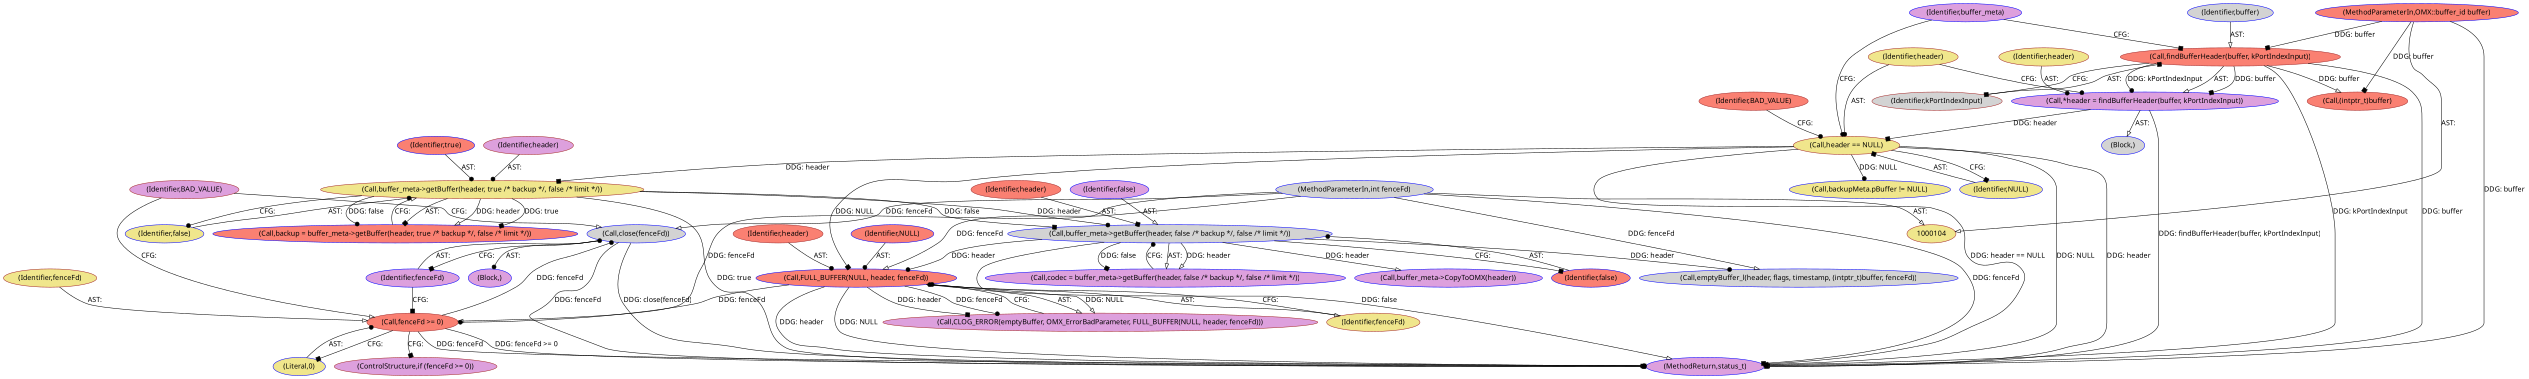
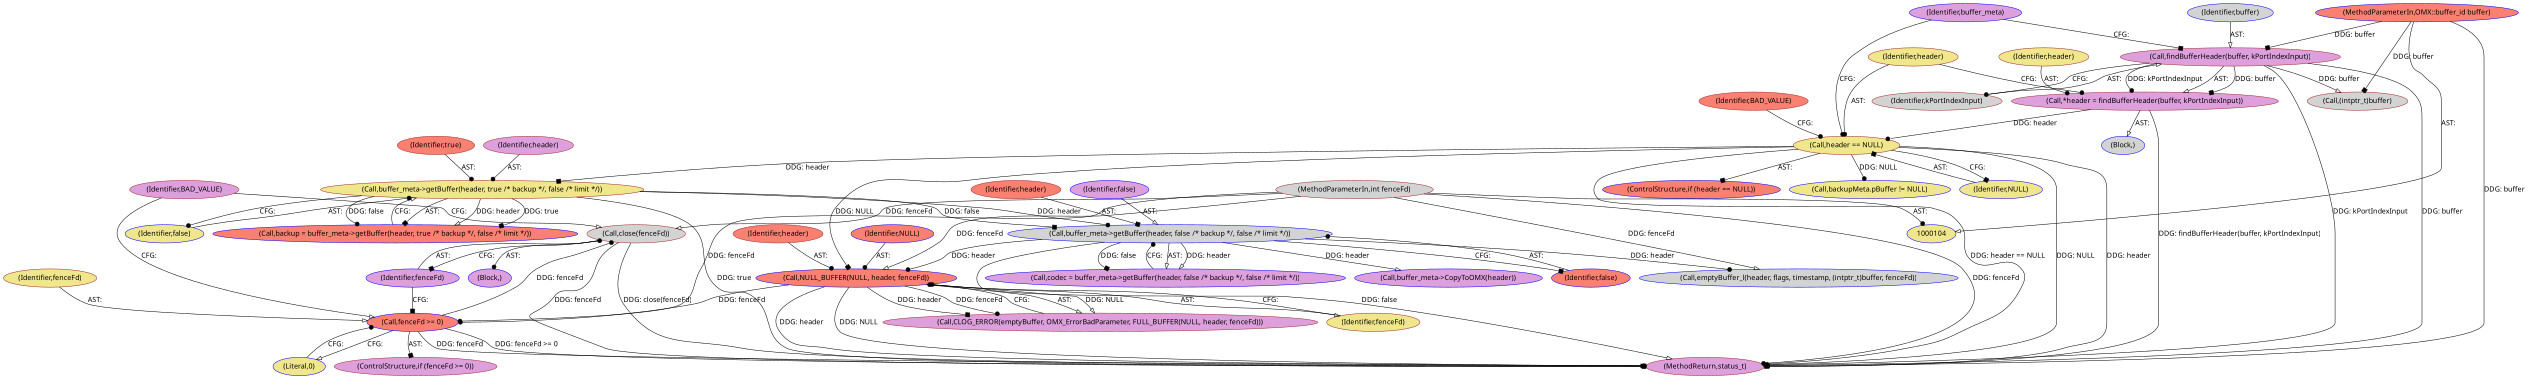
node "(Call,findBufferHeader(buffer, kPortIndexInput))": fillcolor salmon -> plum
edge "(Call,findBufferHeader(buffer, kPortIndexInput))" -> "(Identifier,kPortIndexInput)": arrowhead box -> dot
edge "(Identifier,kPortIndexInput)" -> "(Call,findBufferHeader(buffer, kPortIndexInput))": arrowhead box -> onormal
node "(Call,*header = findBufferHeader(buffer, kPortIndexInput))": color blue -> brown
node "(Call,(intptr_t)buffer)": fillcolor salmon -> lightgrey
edge "(Call,*header = findBufferHeader(buffer, kPortIndexInput))" -> "(Call,header == NULL)": arrowhead box -> dot
node "(Identifier,true)": color blue -> brown
node "(MethodParameterIn,int fenceFd)": color blue -> brown
node "(ControlStructure,if (header == NULL))": added
edge "(MethodParameterIn,int fenceFd)" -> "1000104": arrowhead onormal -> dot
edge "(MethodParameterIn,int fenceFd)" -> "(Call,fenceFd >= 0)": arrowhead onormal -> dot
edge "(MethodParameterIn,int fenceFd)" -> "(MethodReturn,status_t)": arrowhead box -> dot
node "(Call,close(fenceFd))": color blue -> brown
node "1000104": color brown -> blue
node "(Call,FULL_BUFFER(NULL, header, fenceFd))": label "(Call,FULL_BUFFER(NULL, header, fenceFd))" -> "(Call,NULL_BUFFER(NULL, header, fenceFd))"
node "(Call,fenceFd >= 0)": color brown -> blue
edge "(Literal,0)" -> "(Call,fenceFd >= 0)": label "AST: " -> "CFG: "
edge "(Call,fenceFd >= 0)" -> "(Literal,0)": arrowhead box -> onormal
edge "(Call,fenceFd >= 0)" -> "(ControlStructure,if (fenceFd >= 0))": label "CFG: " -> "AST: "
node "(MethodReturn,status_t)": color blue -> brown
